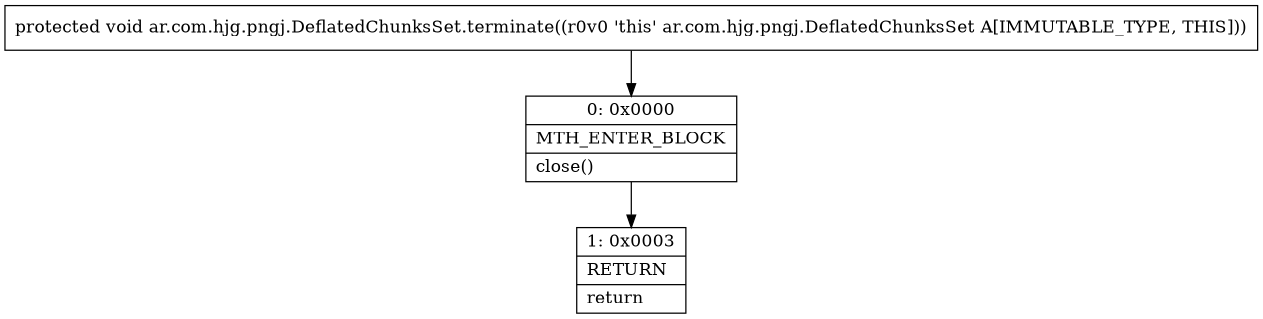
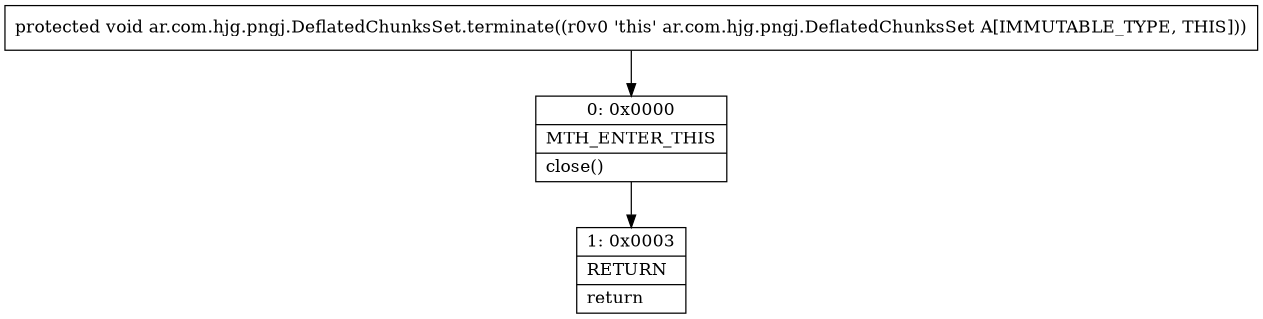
node "0: 0x0000": text "MTH_ENTER_BLOCK" -> "MTH_ENTER_THIS"
